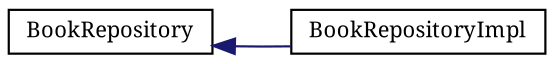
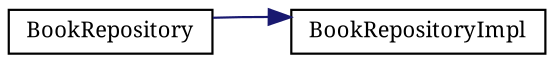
edge "BookRepositoryImpl" -> "BookRepository": reversed
